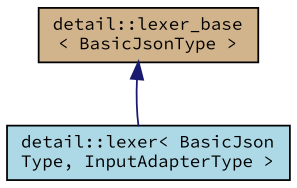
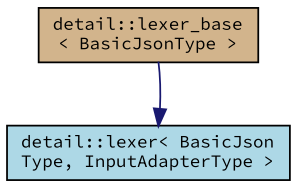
edge "detail::lexer< BasicJson Type, InputAdapterType >" -> "detail::lexer_base < BasicJsonType >": reversed
